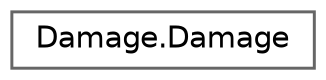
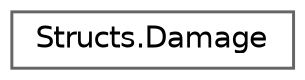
node "Damage.Damage": label "Damage.Damage" -> "Structs.Damage"
